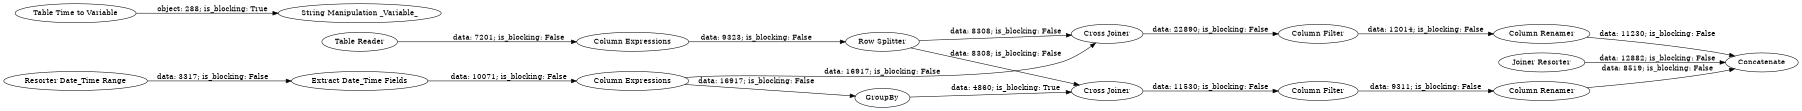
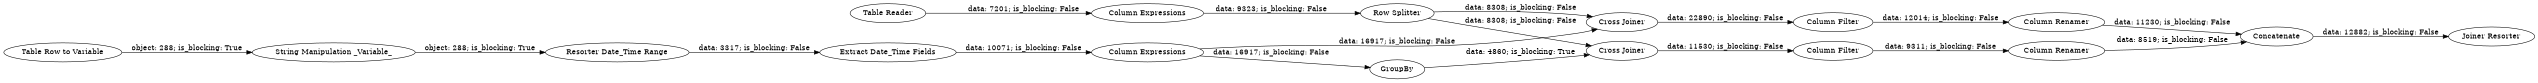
node "Table Time to Variable": label "Table Time to Variable" -> "Table Row to Variable"
edge "String Manipulation _Variable_" -> "Resorter Date_Time Range": added, label "object: 288; is_blocking: True"
edge "Joiner Resorter" -> "Concatenate": reversed
